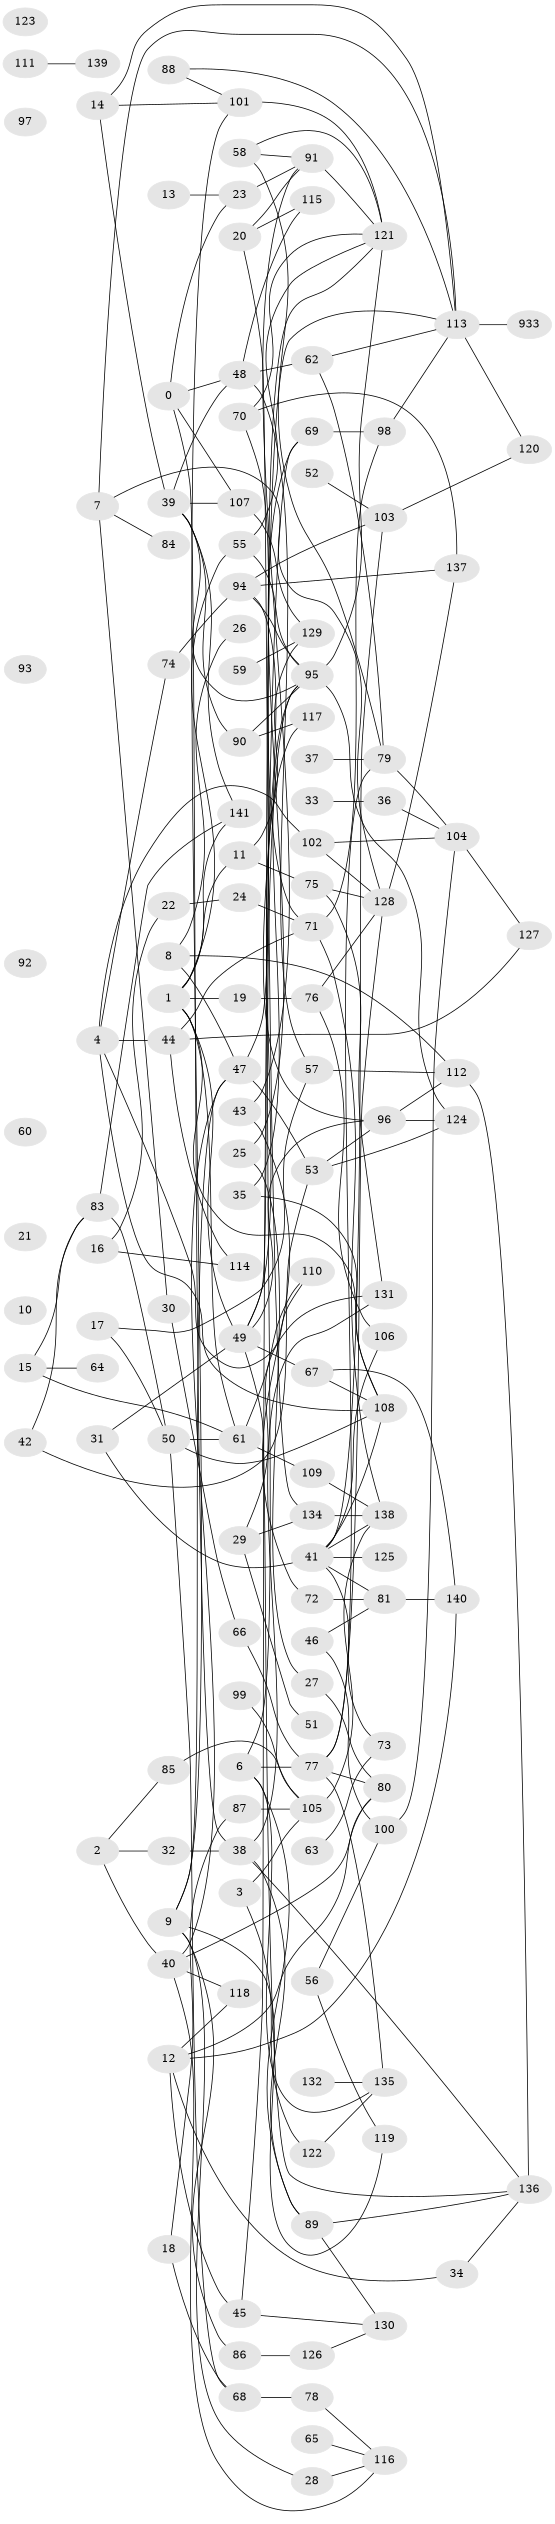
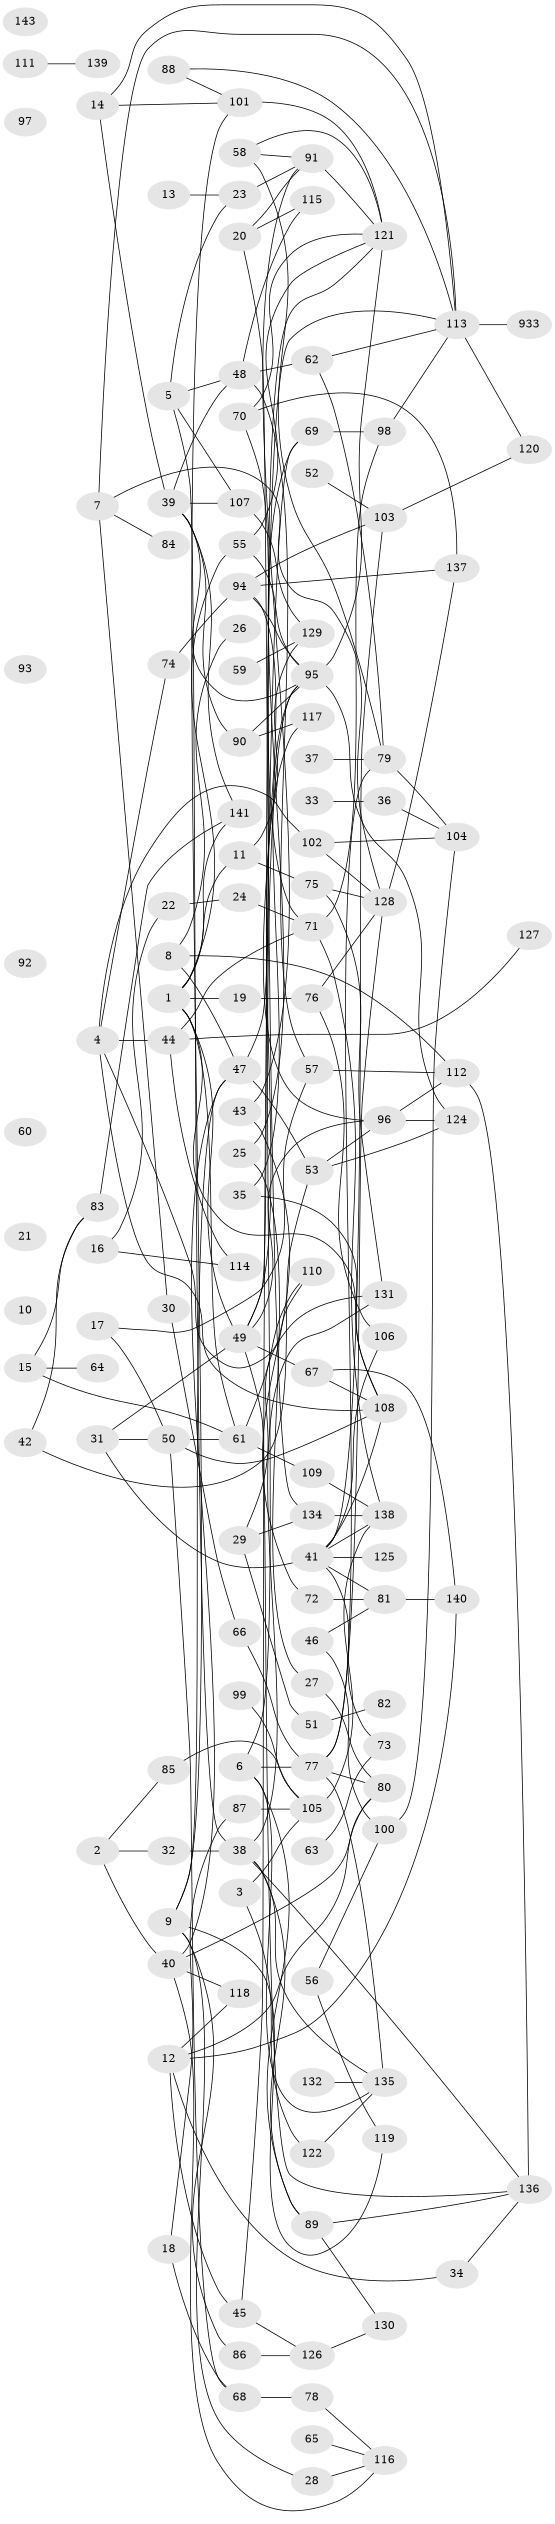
node "123": label "123" -> "143"
node "0": label "0" -> "5"
edge "104" -- "127": removed
edge "83" -- "50": now "31" -- "50"
node "82": added
edge "38" -- "135": added
edge "45" -- "130": now "45" -- "126"
